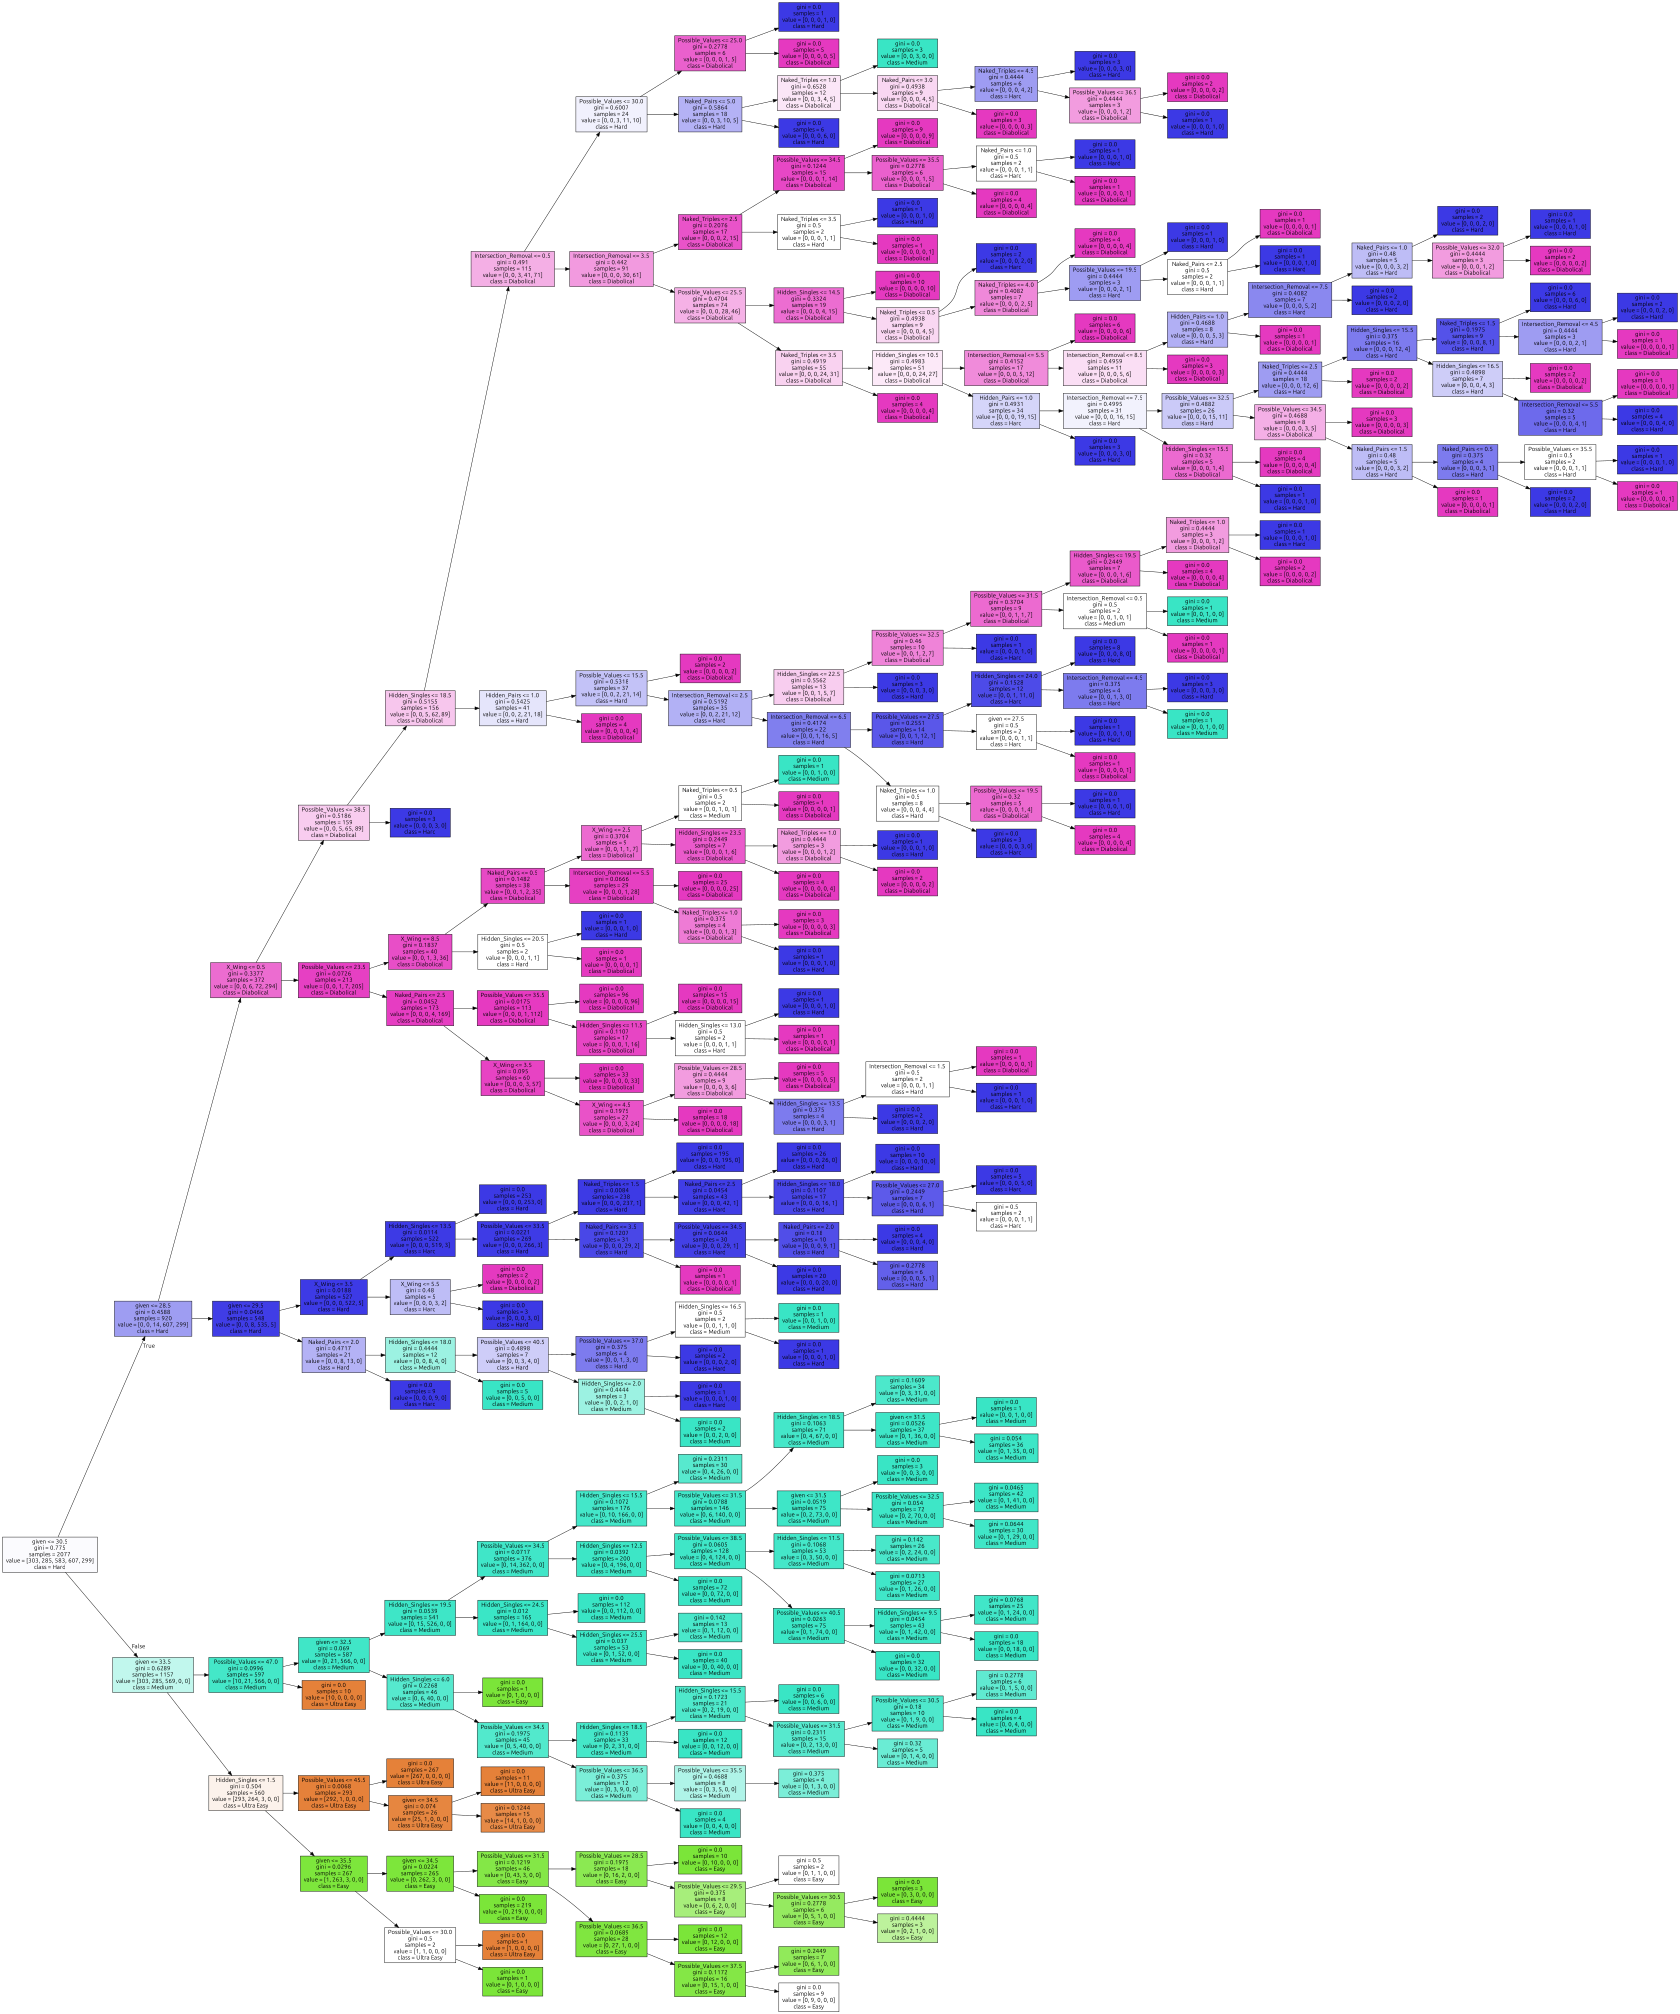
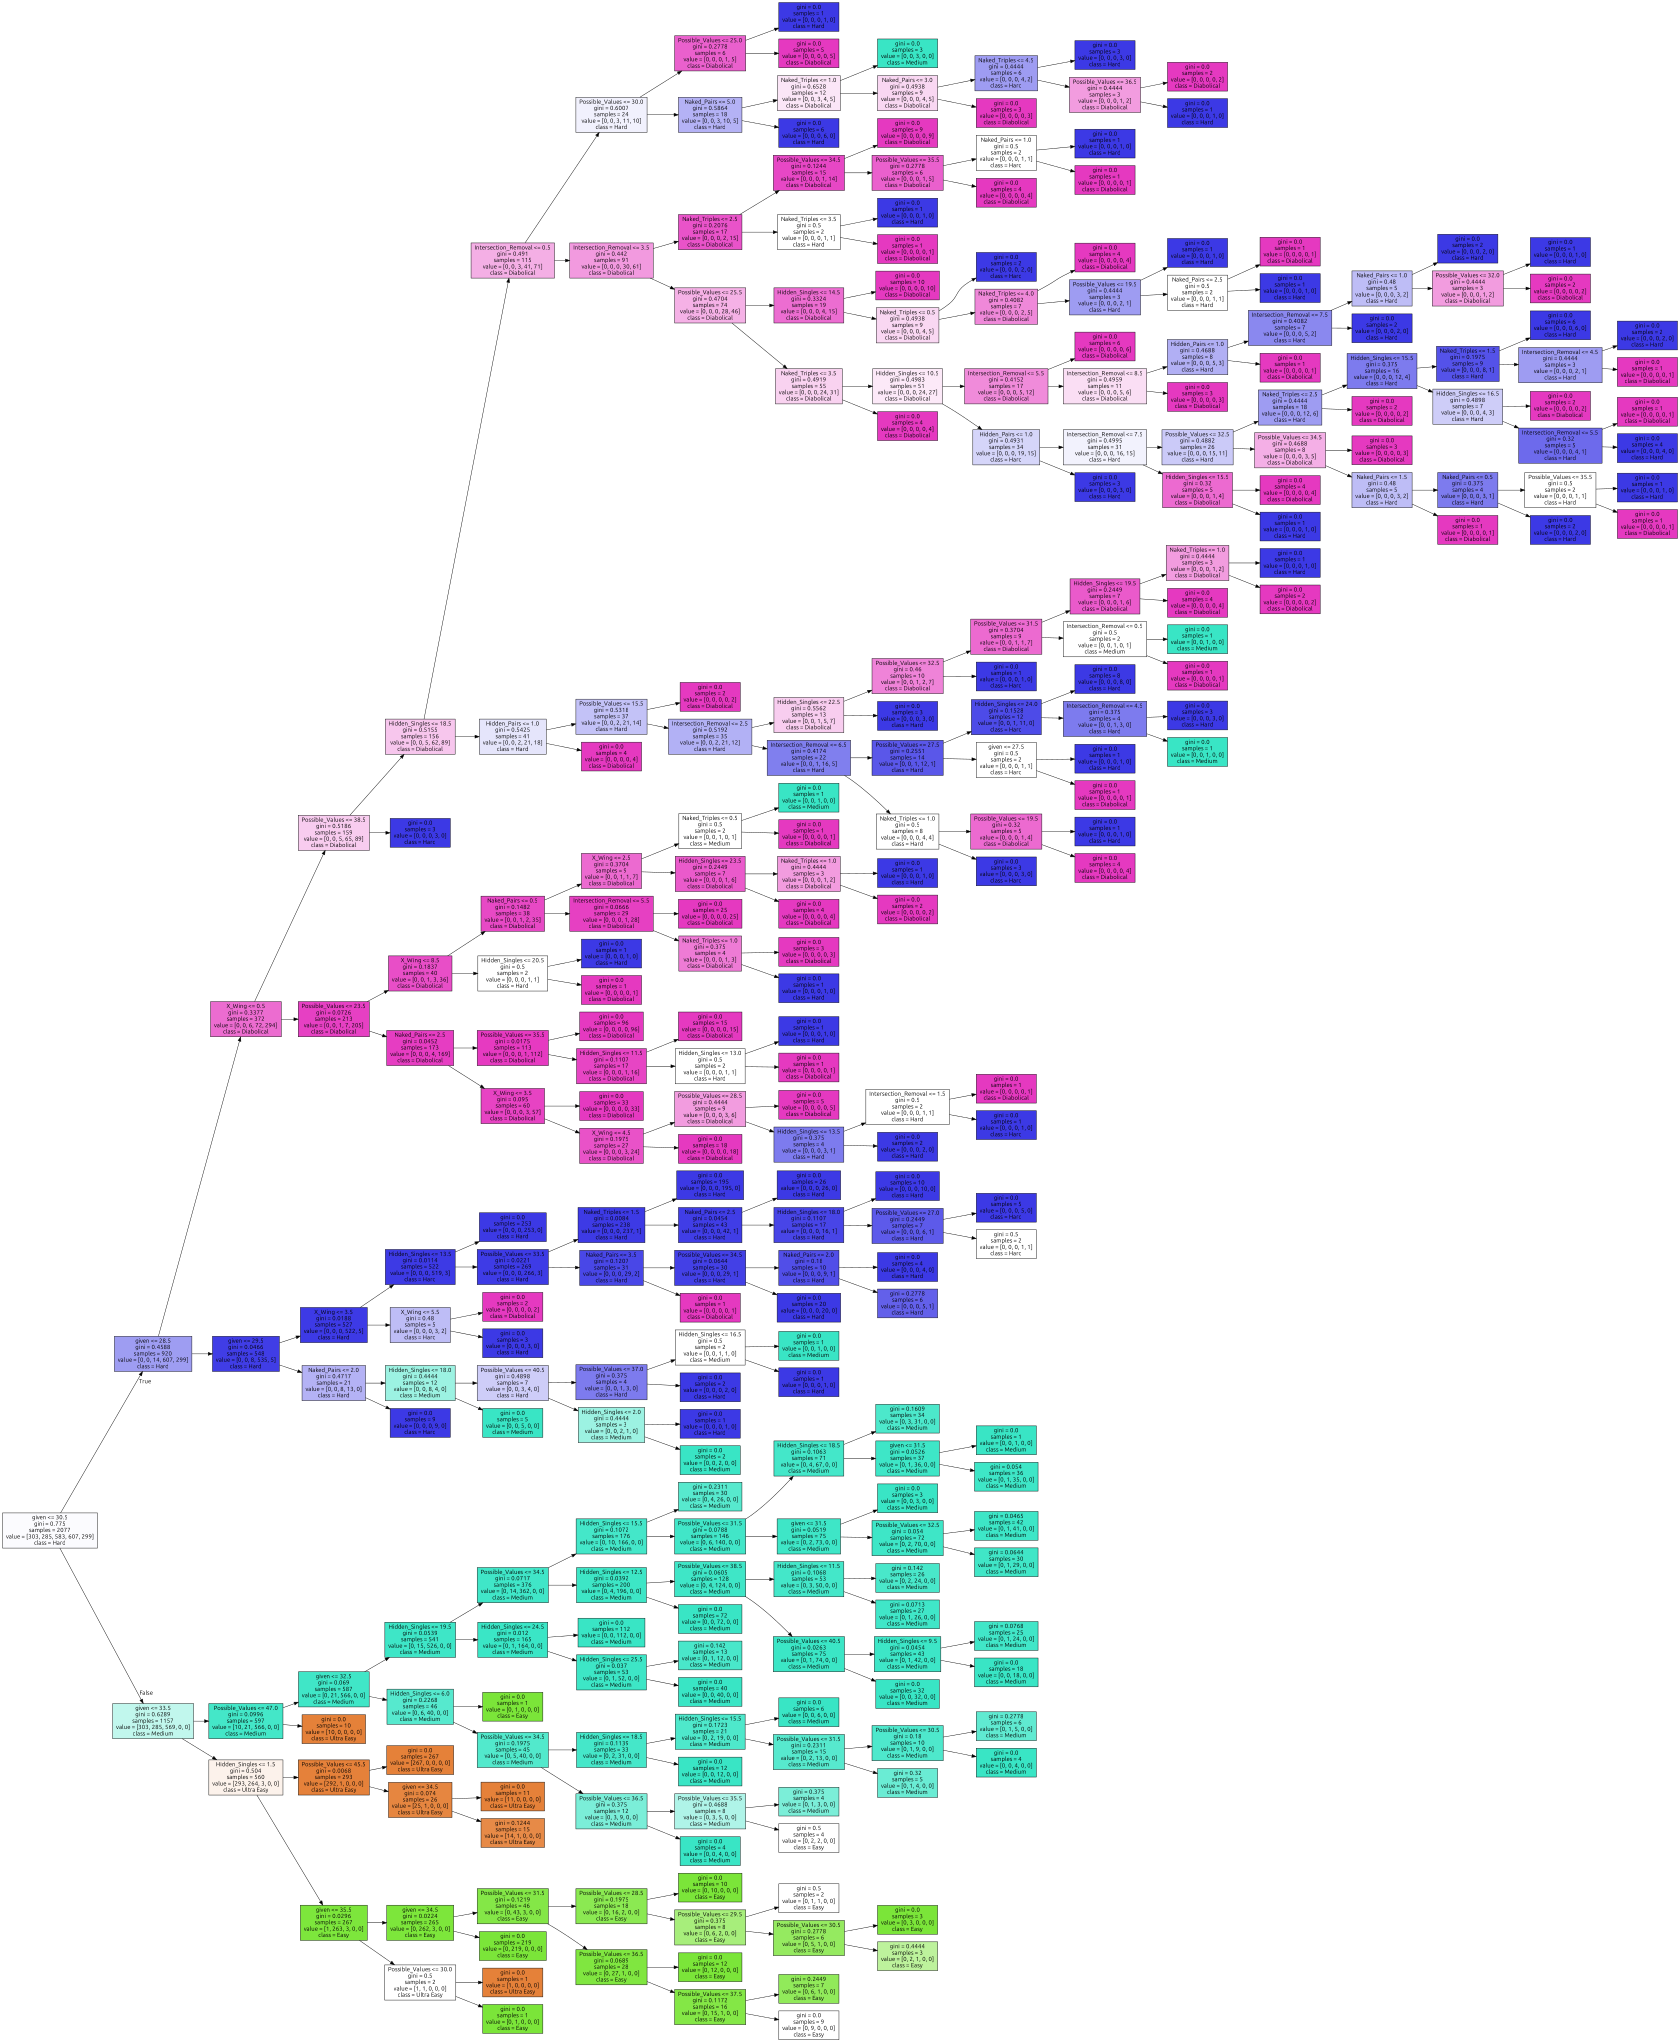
node "gini = 0.5 samples = 4 value = [0, 2, 2, 0, 0] class = Easy": added
